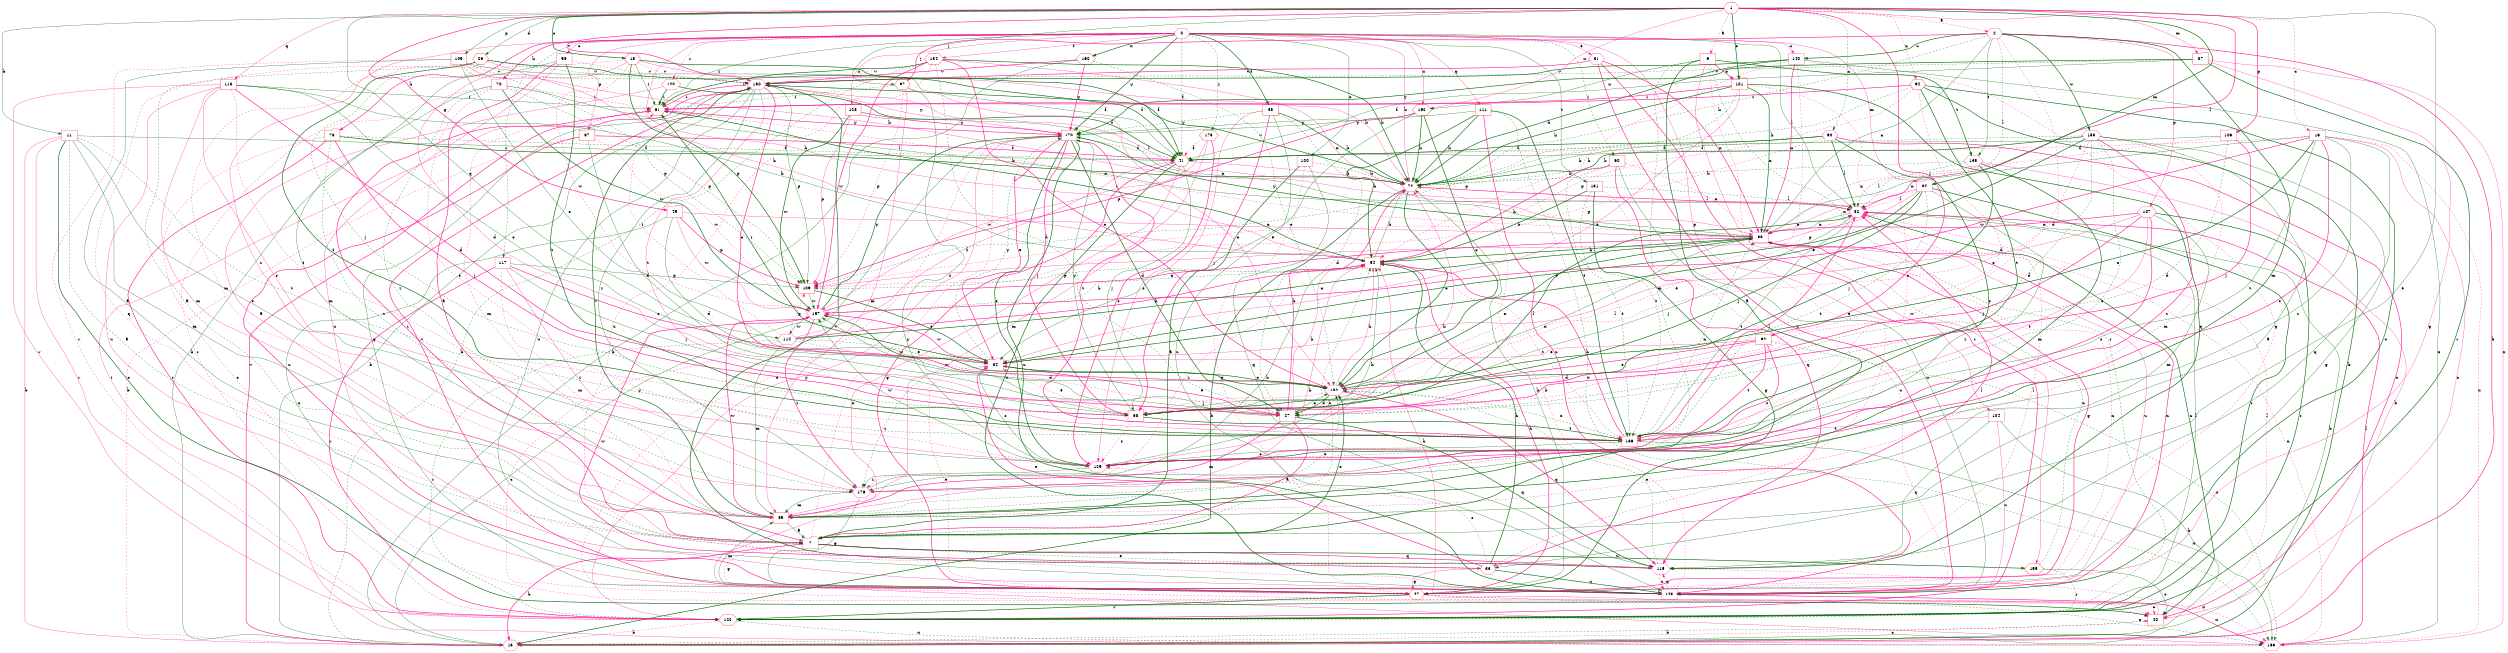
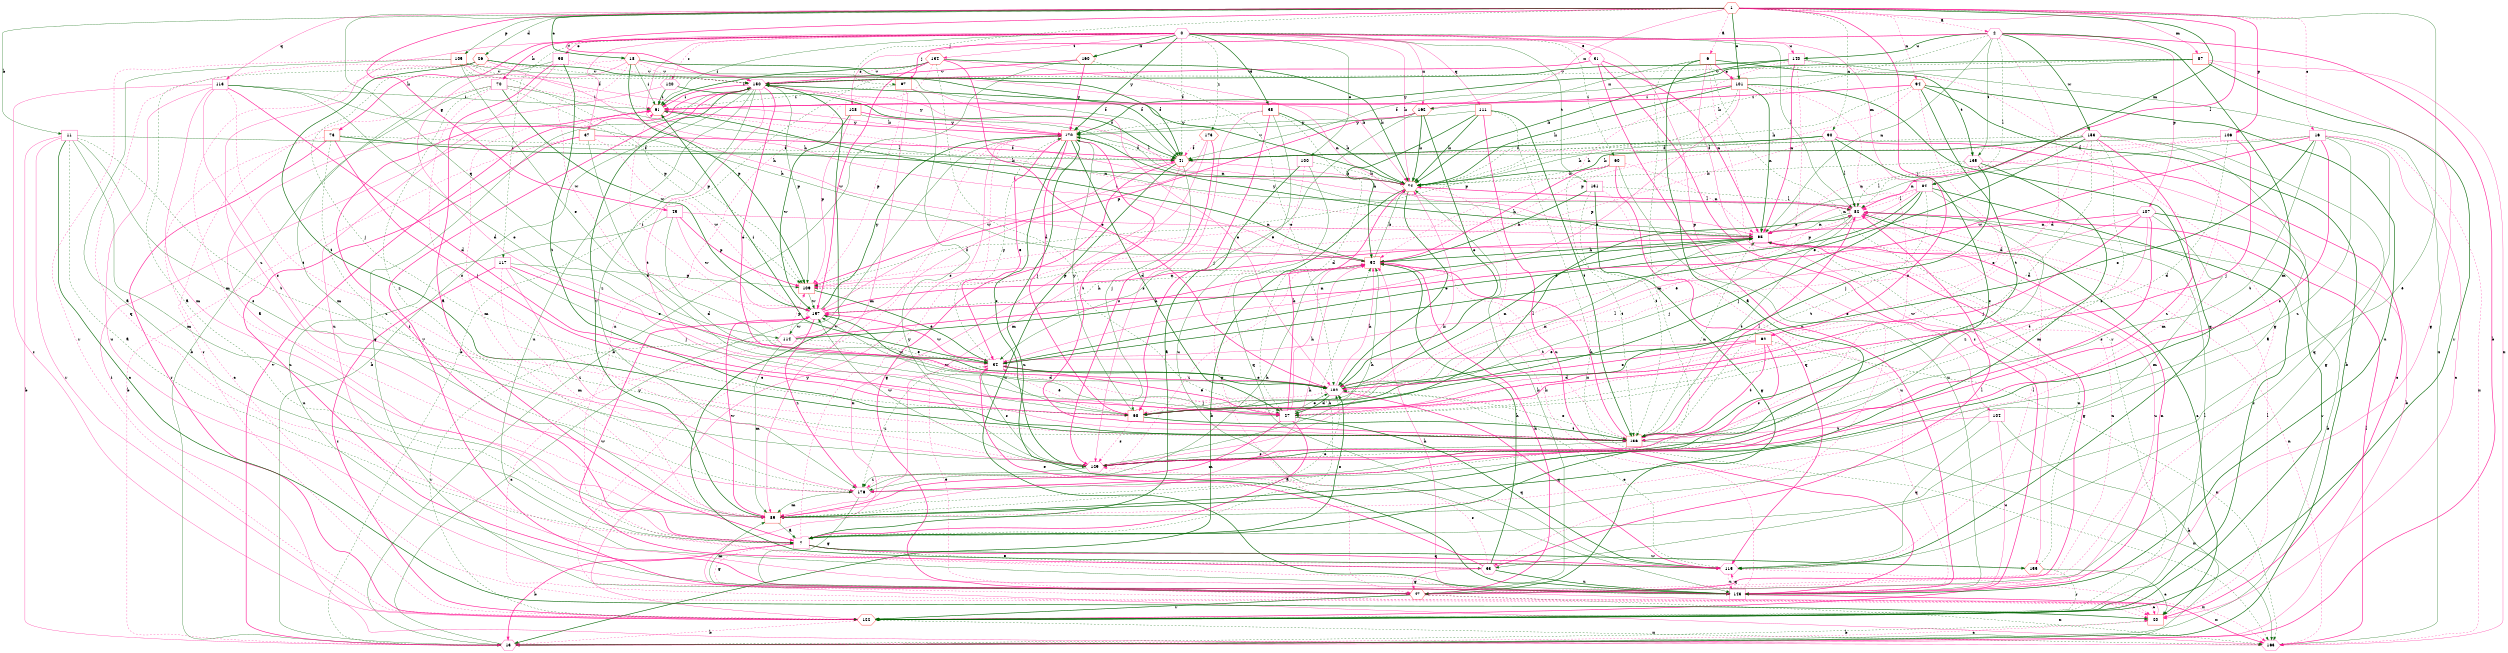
edge "1" -> "67": style solid -> dashed
node "113": color red -> deeppink
edge "0" -> "37": label "p" -> "f"
node "67": shape hexagon -> folder
